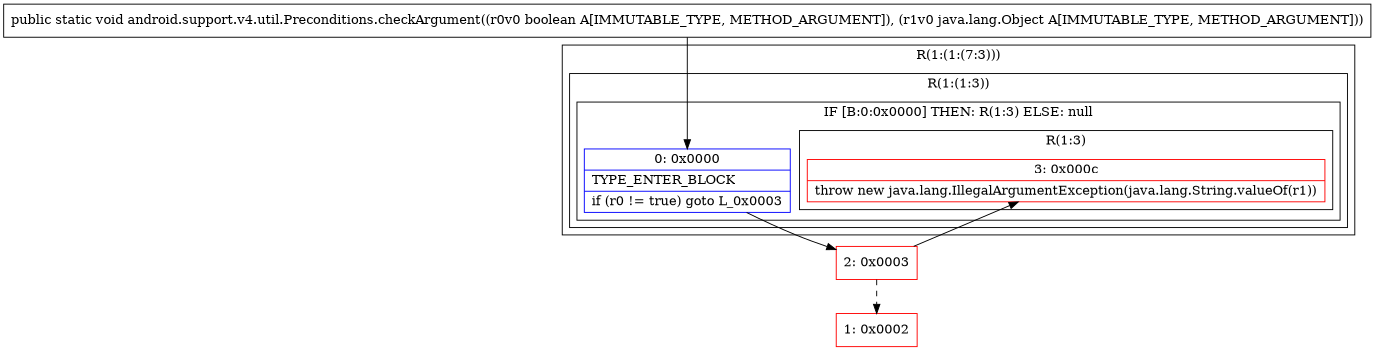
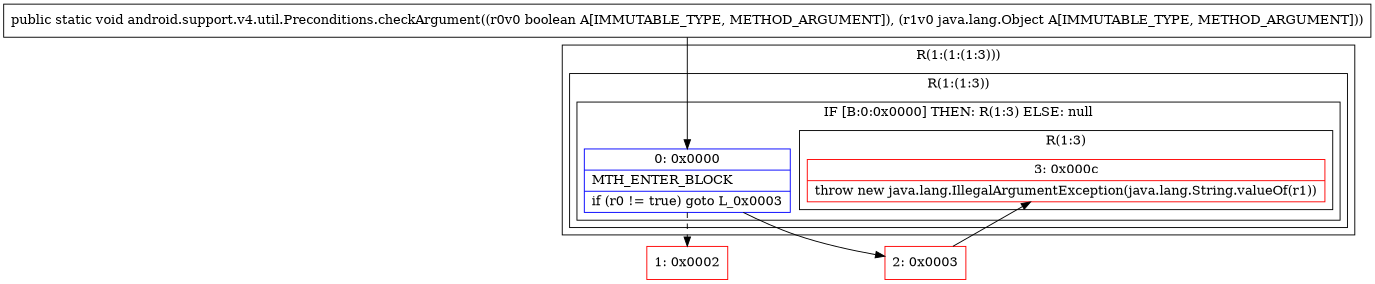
cluster "R(1:(1:(7:3)))": label "R(1:(1:(7:3)))" -> "R(1:(1:(1:3)))"
node "0: 0x0000": text "TYPE_ENTER_BLOCK" -> "MTH_ENTER_BLOCK"
edge "2: 0x0003" -> "1: 0x0002": now "0: 0x0000" -> "1: 0x0002"
